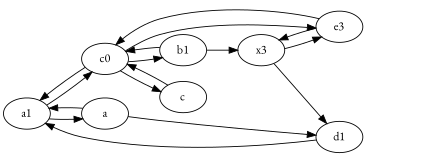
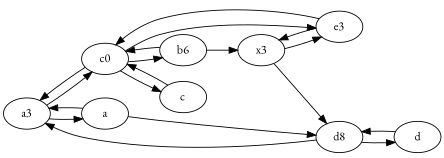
node "b1": label "b1" -> "b6"
node "a1": label "a1" -> "a3"
node "d1": label "d1" -> "d8"
node "d": added
